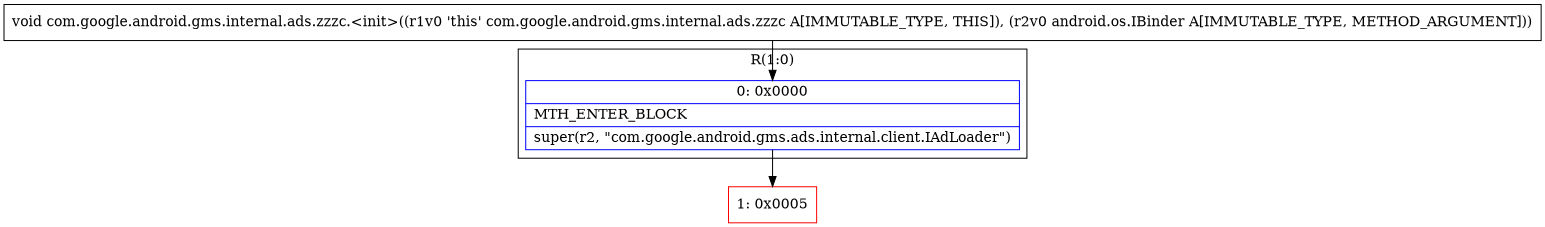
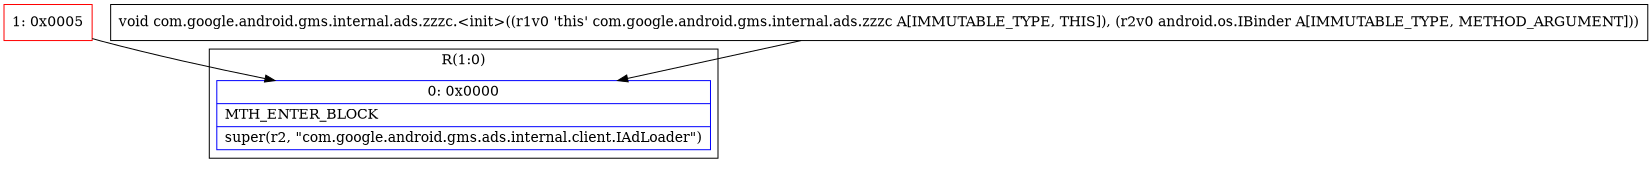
edge "0: 0x0000" -> "1: 0x0005": reversed
